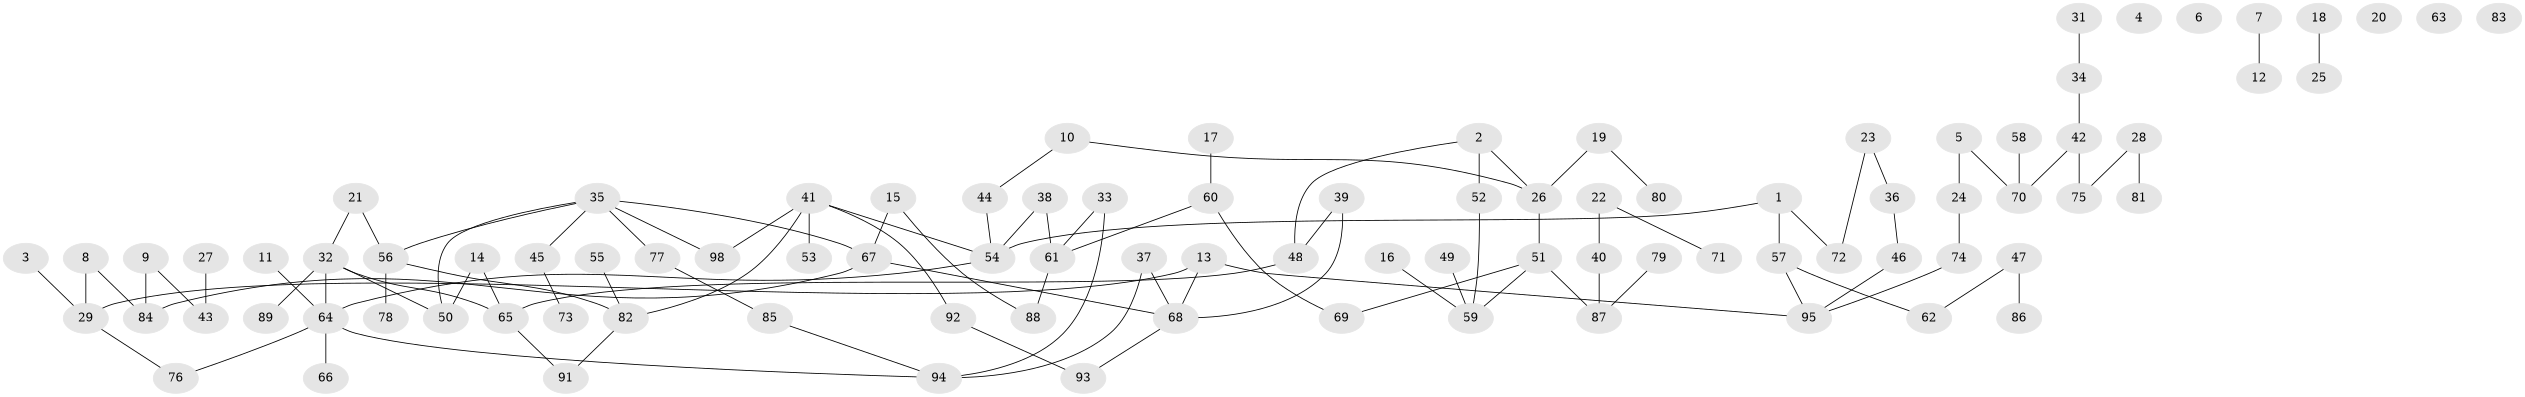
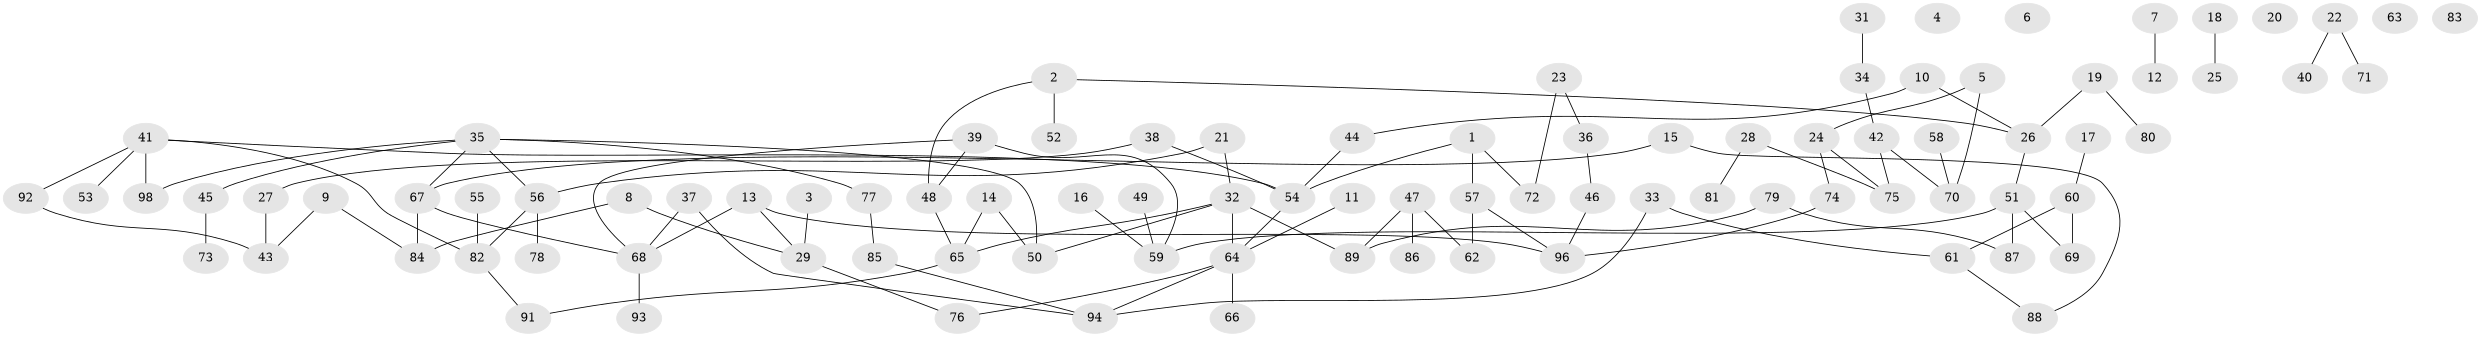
edge "24" -- "75": added
edge "47" -- "89": added
edge "79" -- "89": added
edge "38" -- "61": now "38" -- "27"
edge "52" -- "59": now "39" -- "59"
edge "40" -- "87": removed
node "95": label "95" -> "96"
edge "92" -- "93": now "92" -- "43"
